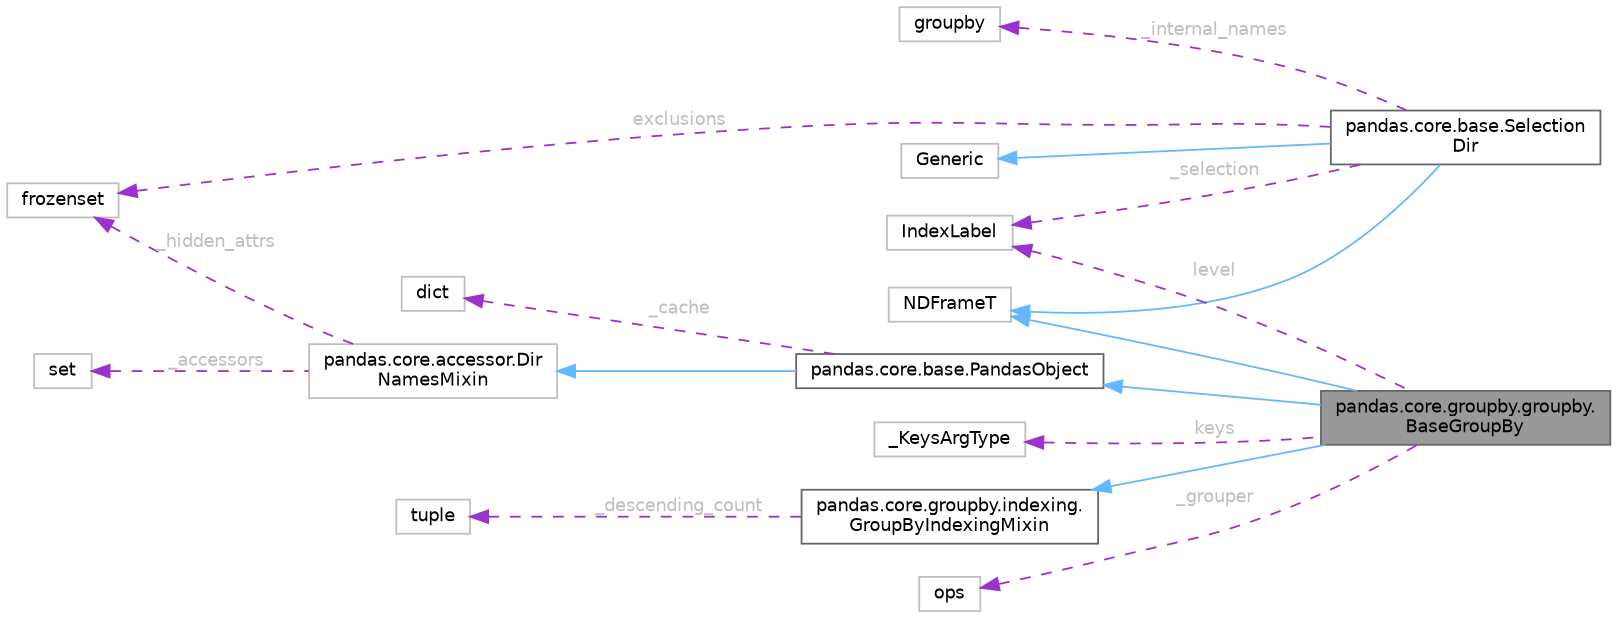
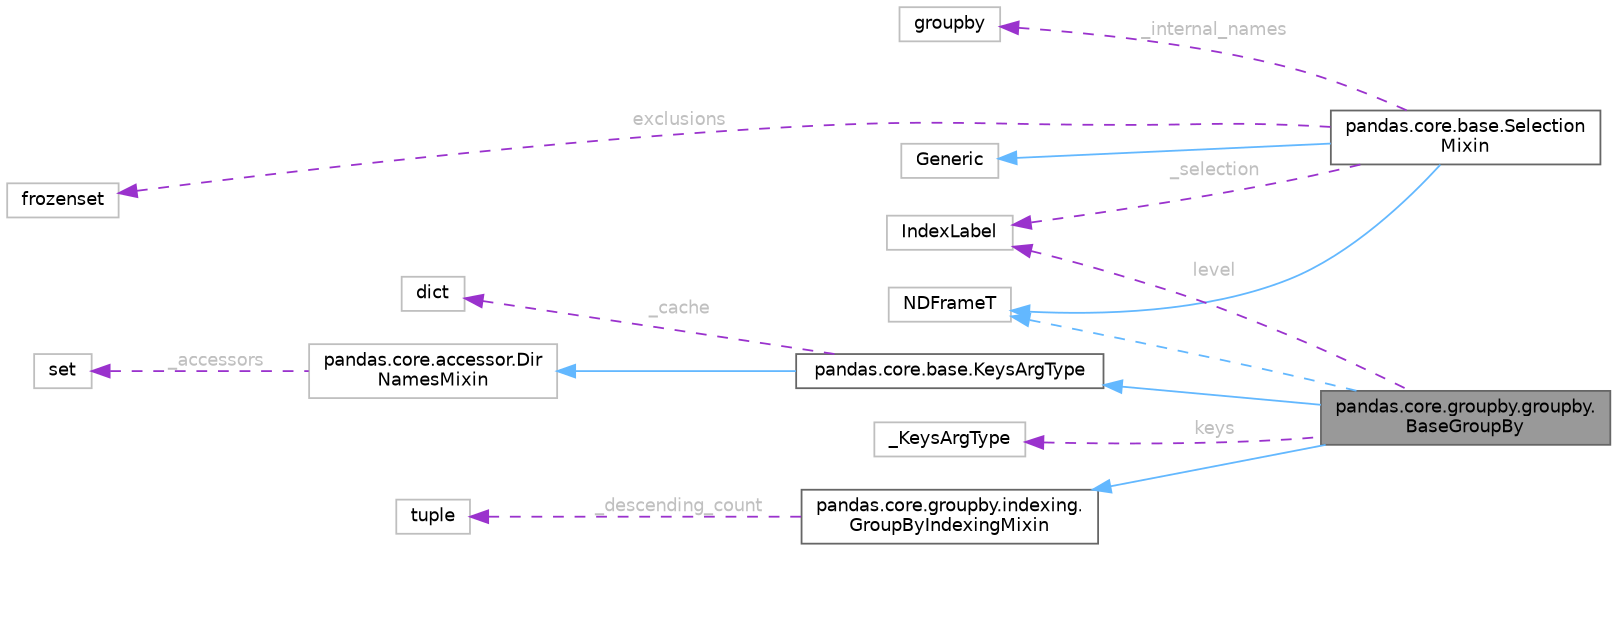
node "pandas.core.base.Selection Dir": label "pandas.core.base.Selection Dir" -> "pandas.core.base.Selection Mixin"
edge "pandas.core.accessor.Dir NamesMixin" -> "frozenset": removed, label "_hidden_attrs"
edge "pandas.core.groupby.groupby. BaseGroupBy" -> "NDFrameT": style solid -> dashed
node "pandas.core.base.PandasObject": label "pandas.core.base.PandasObject" -> "pandas.core.base.KeysArgType"
node "ops": removed
